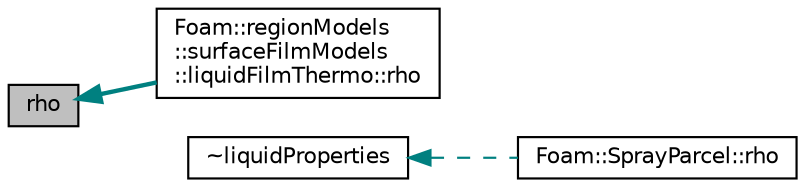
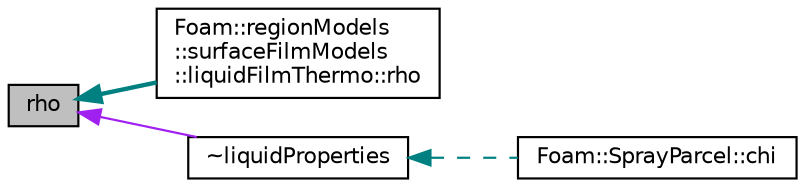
edge "~liquidProperties" -> "rho": added
node "Foam::SprayParcel::rho": label "Foam::SprayParcel::rho" -> "Foam::SprayParcel::chi"
